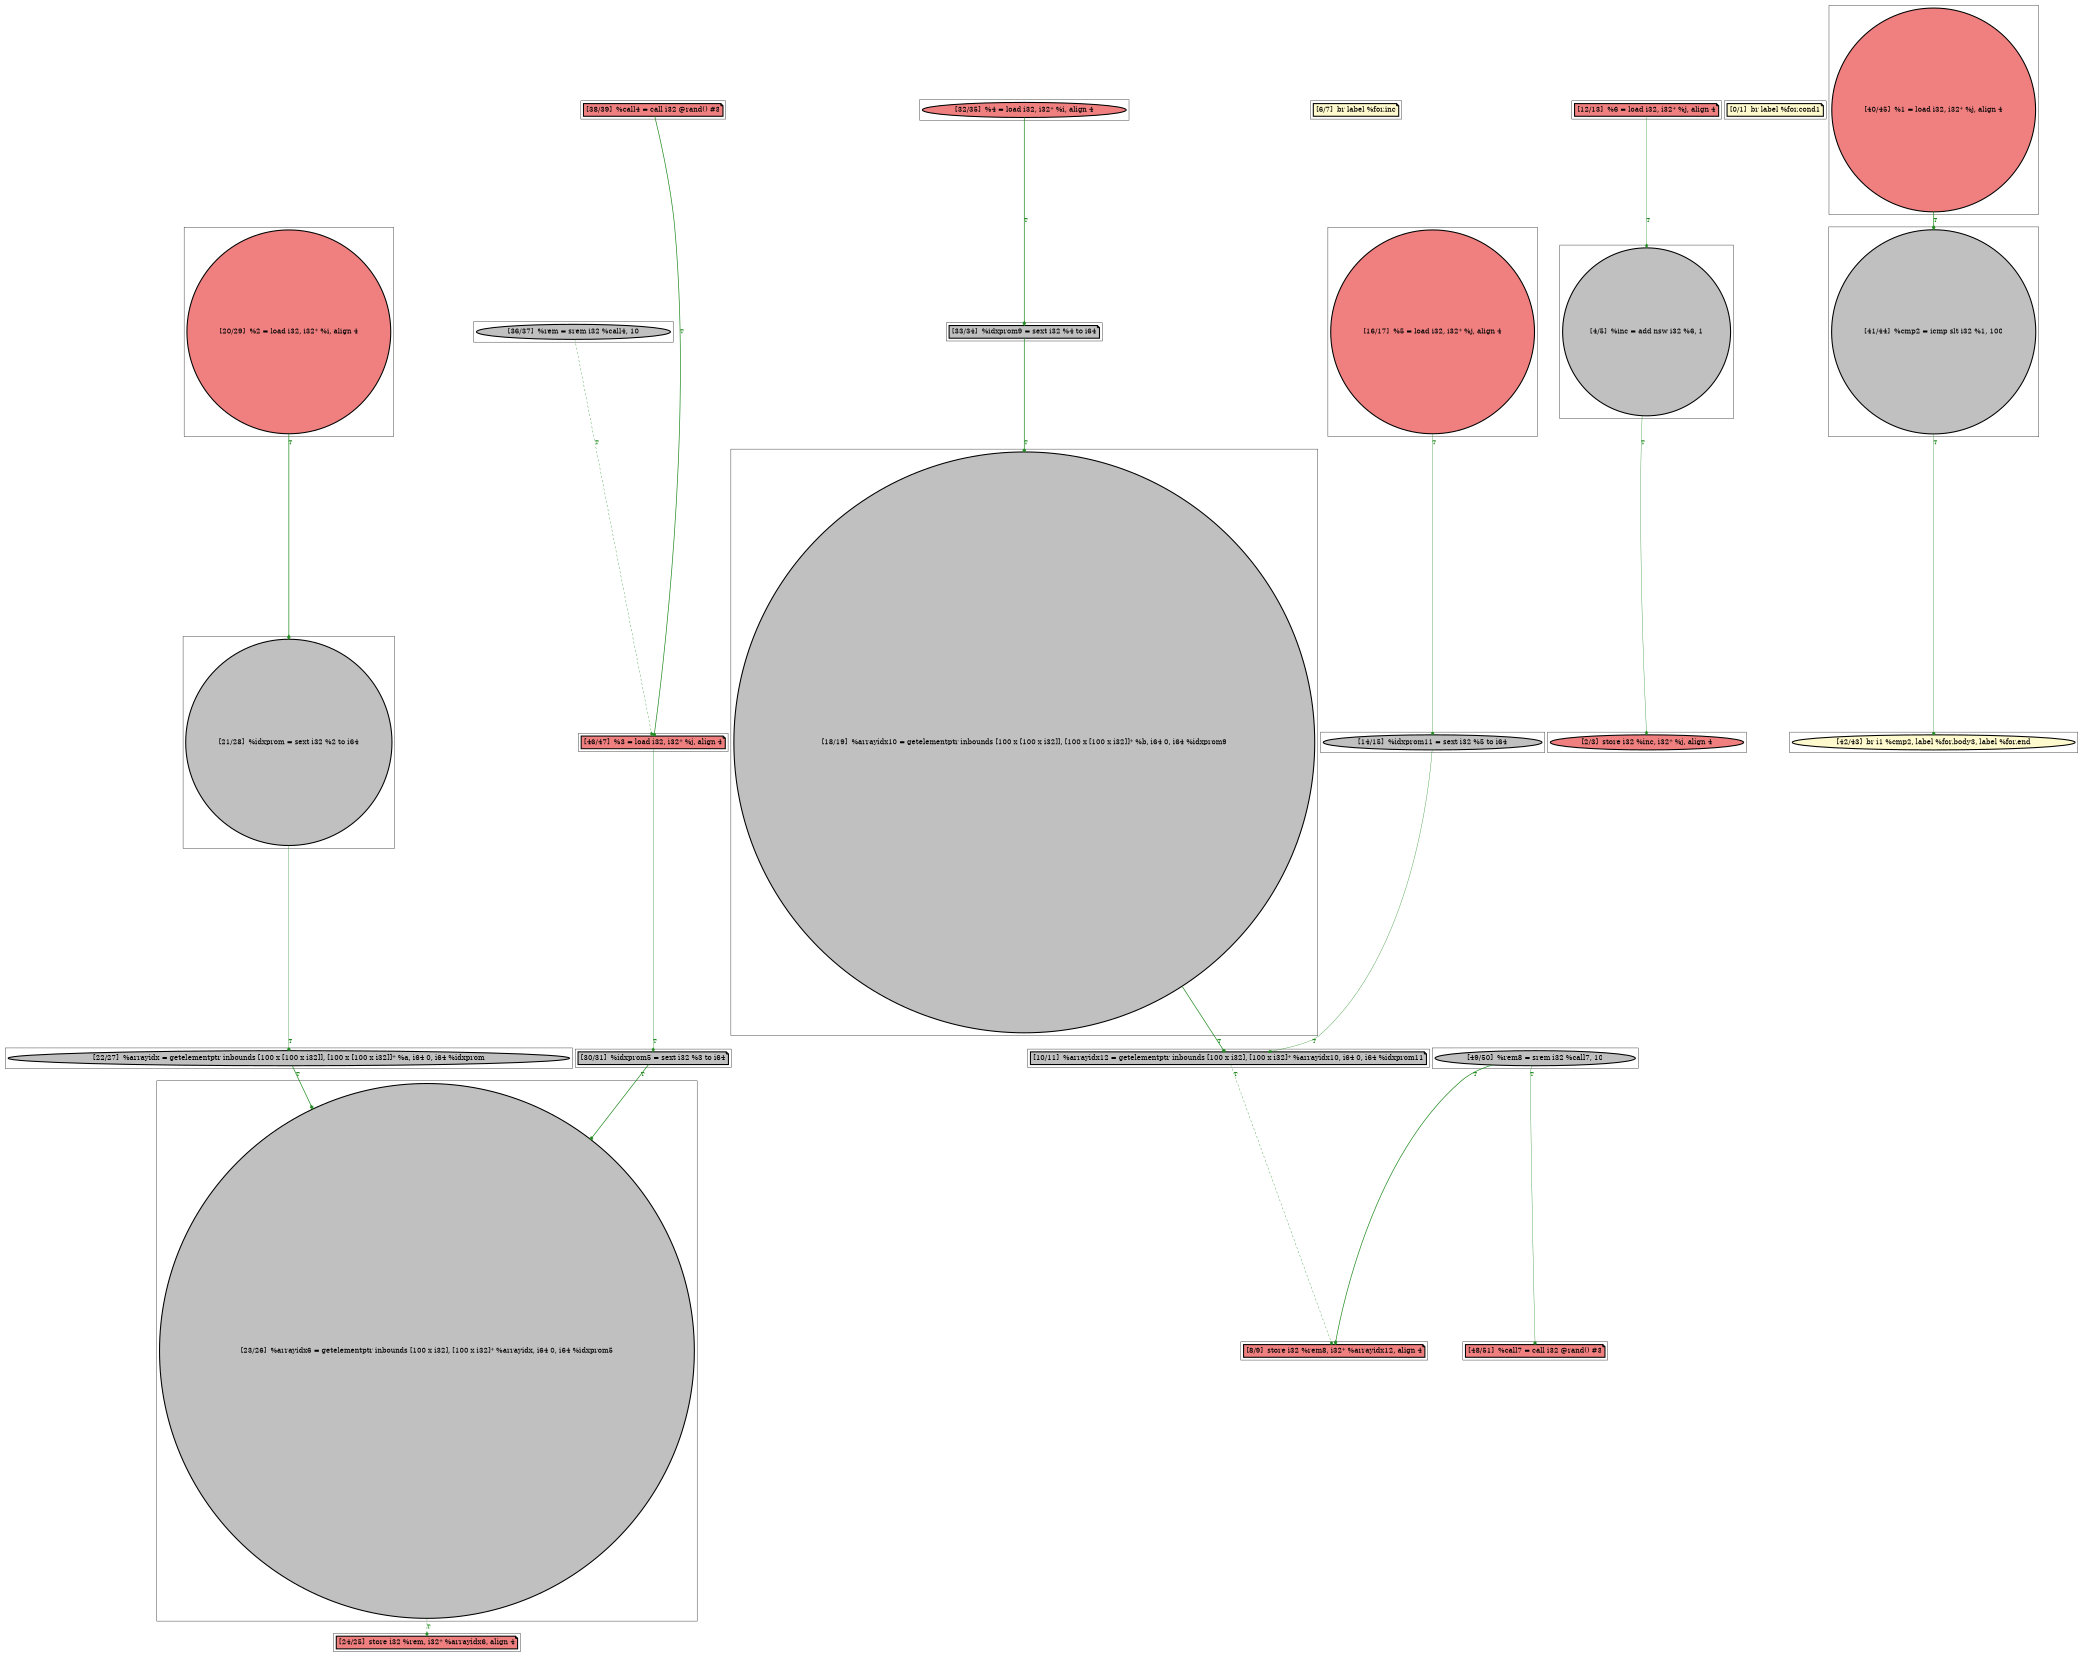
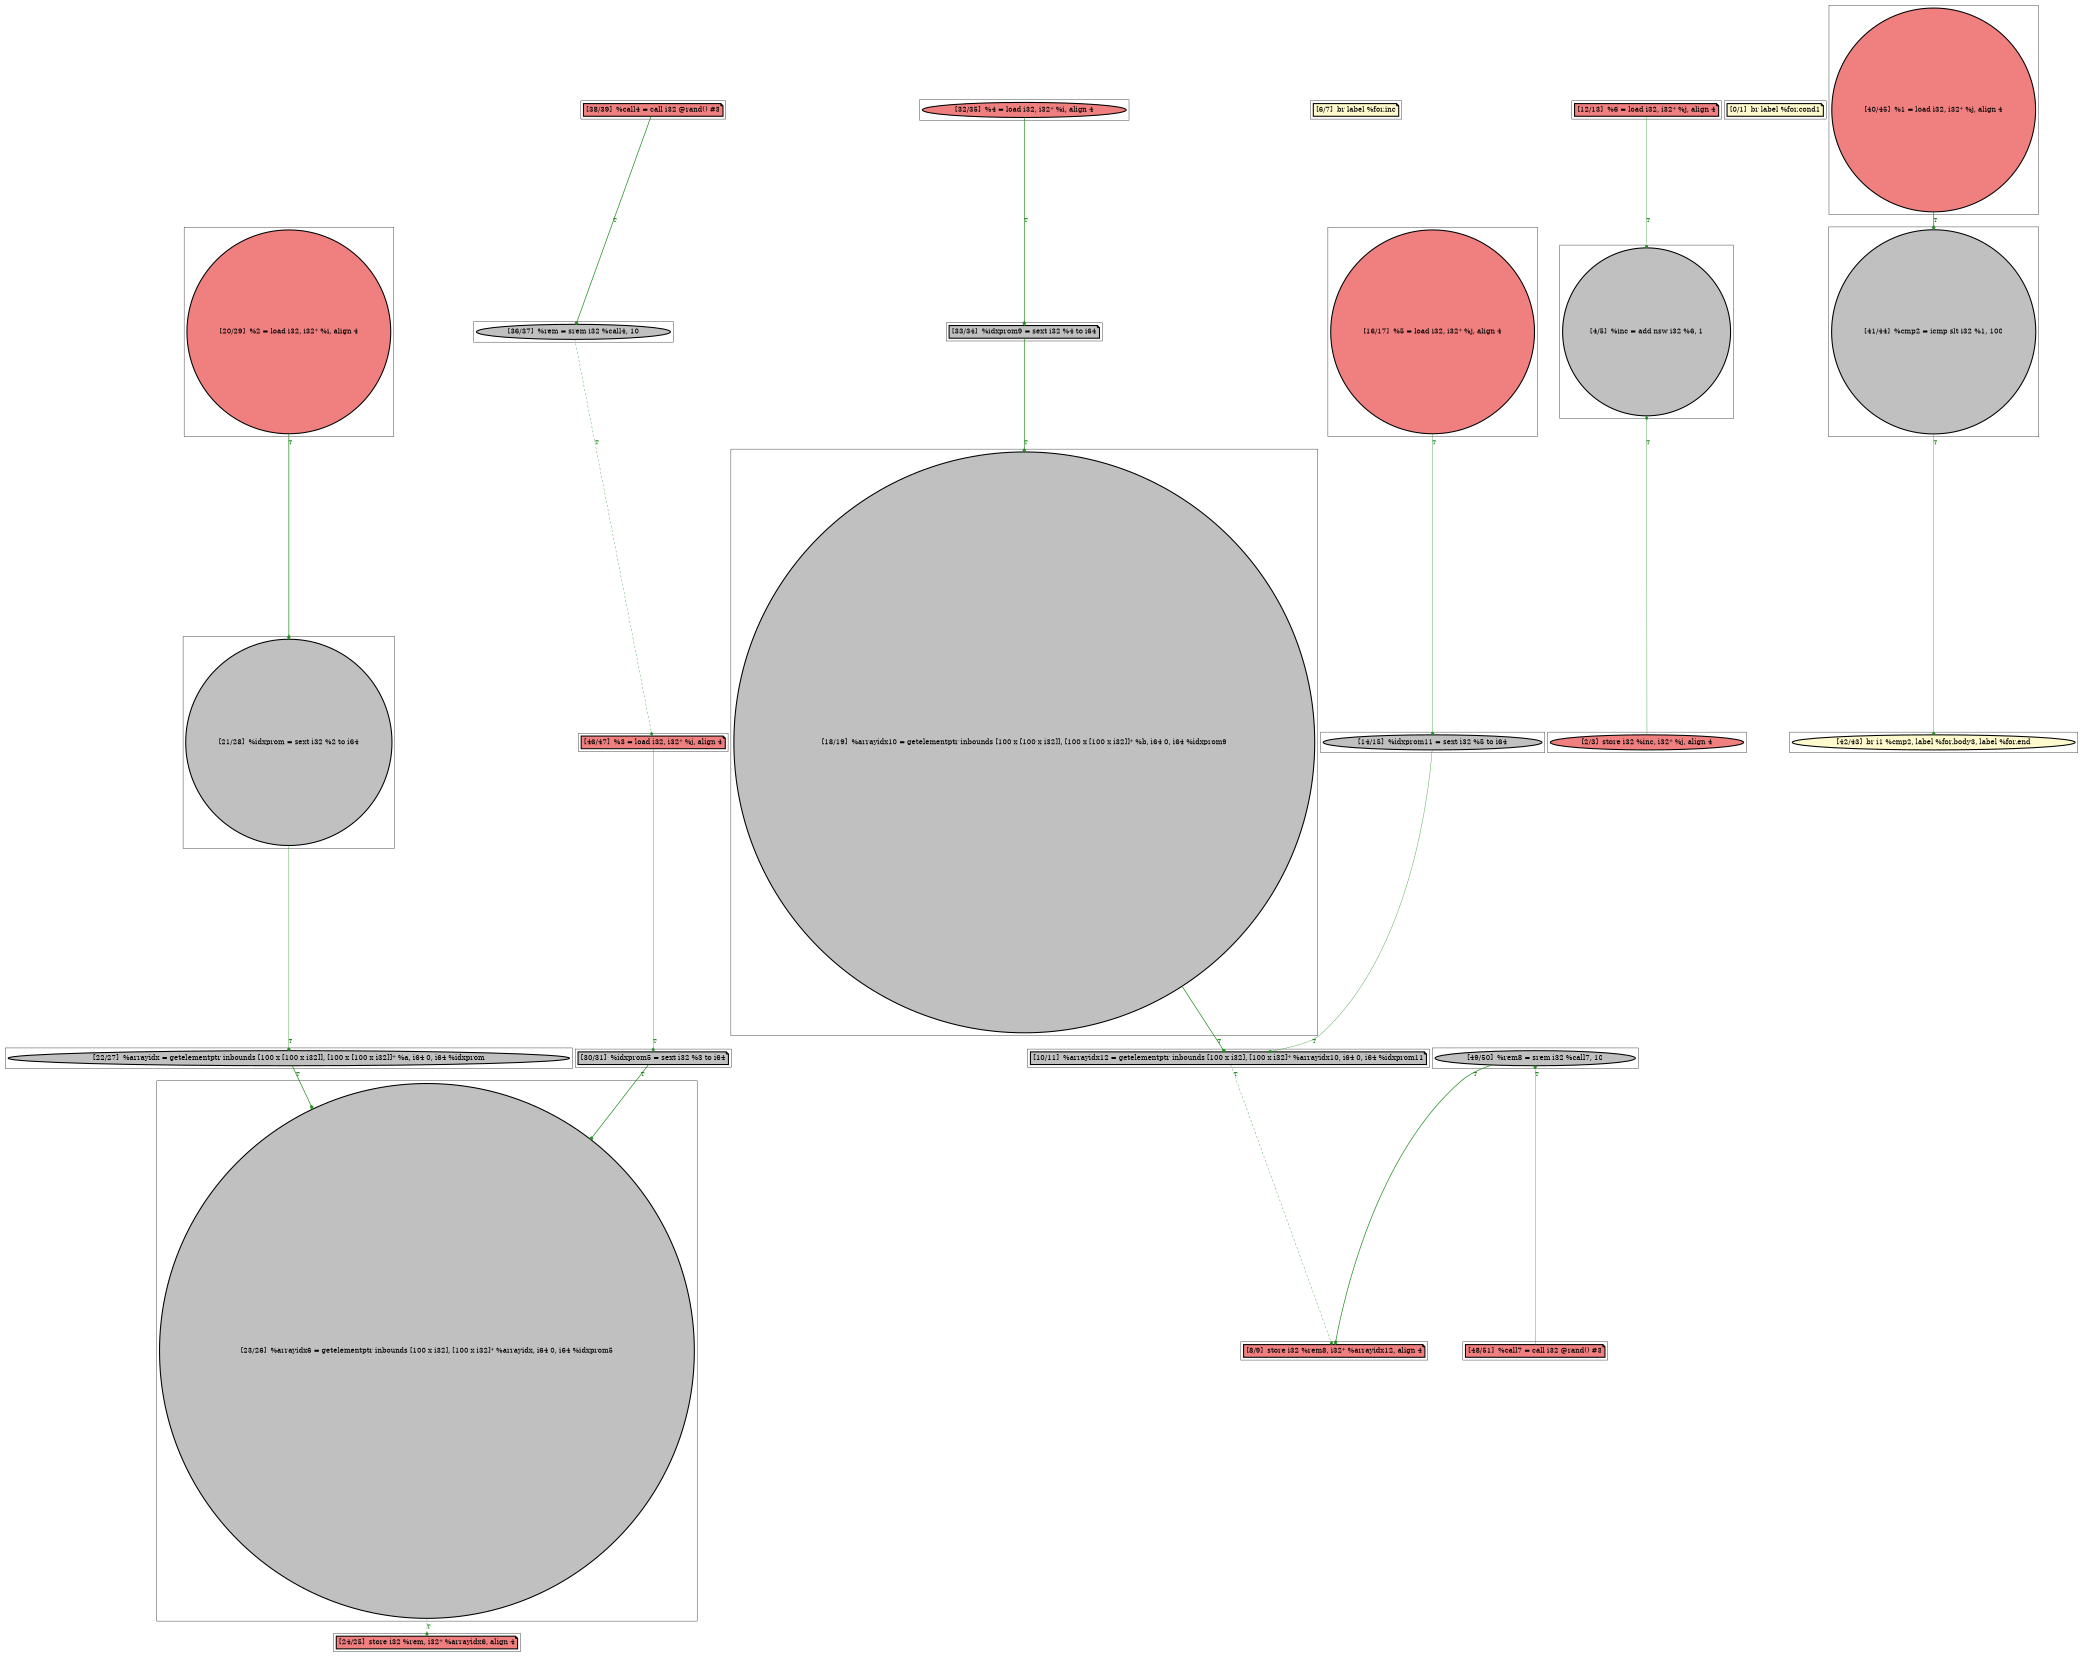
edge "[12/13]  %6 = load i32, i32* %j, align 4" -> "[4/5]  %inc = add nsw i32 %6, 1": arrowhead diamond -> dot
edge "[38/39]  %call4 = call i32 @rand() #3" -> "[46/47]  %3 = load i32, i32* %j, align 4": now "[38/39]  %call4 = call i32 @rand() #3" -> "[36/37]  %rem = srem i32 %call4, 10"
edge "[4/5]  %inc = add nsw i32 %6, 1" -> "[2/3]  store i32 %inc, i32* %j, align 4": reversed
edge "[49/50]  %rem8 = srem i32 %call7, 10" -> "[48/51]  %call7 = call i32 @rand() #3": reversed
